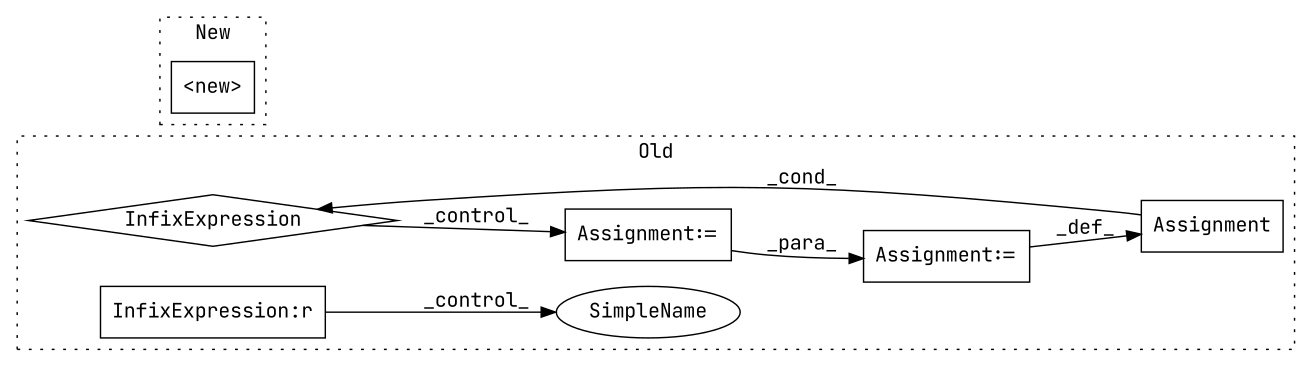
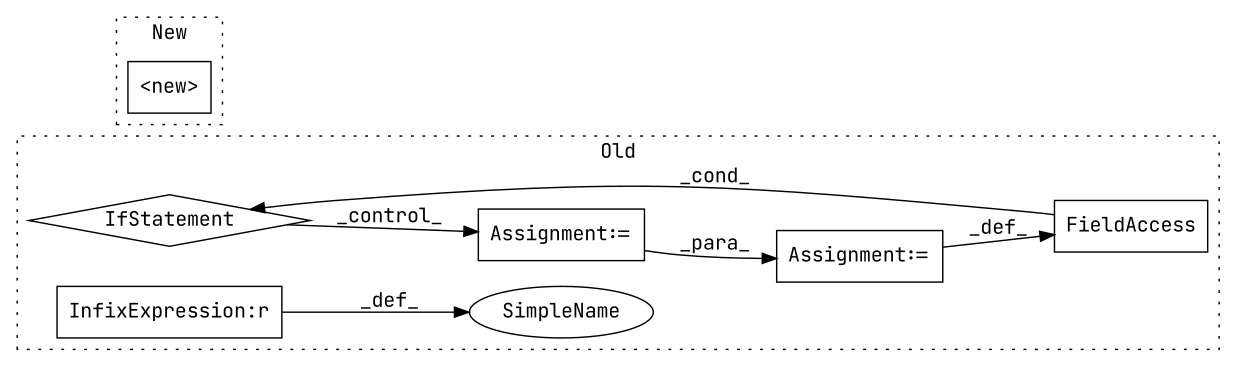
node "InfixExpression": label "InfixExpression" -> "IfStatement"
node "Assignment": label "Assignment" -> "FieldAccess"
edge "InfixExpression:r" -> "SimpleName": label "_control_" -> "_def_"
